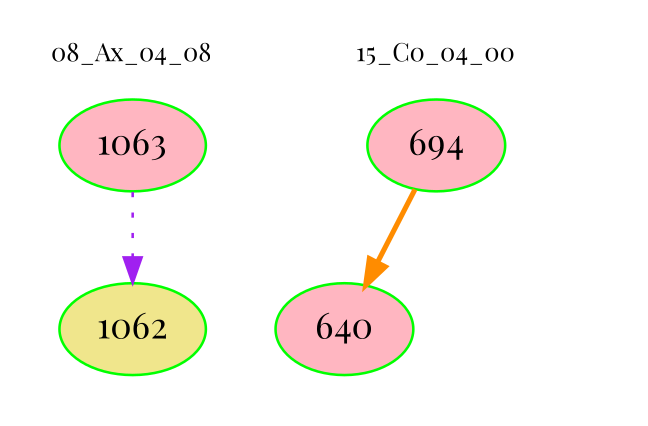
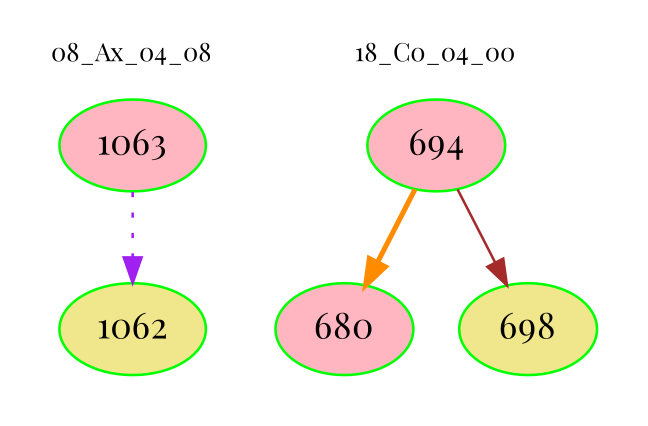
cluster "15_C0_04_00": label "15_C0_04_00" -> "18_C0_04_00"
node "640": label "640" -> "680"
node "698": added
